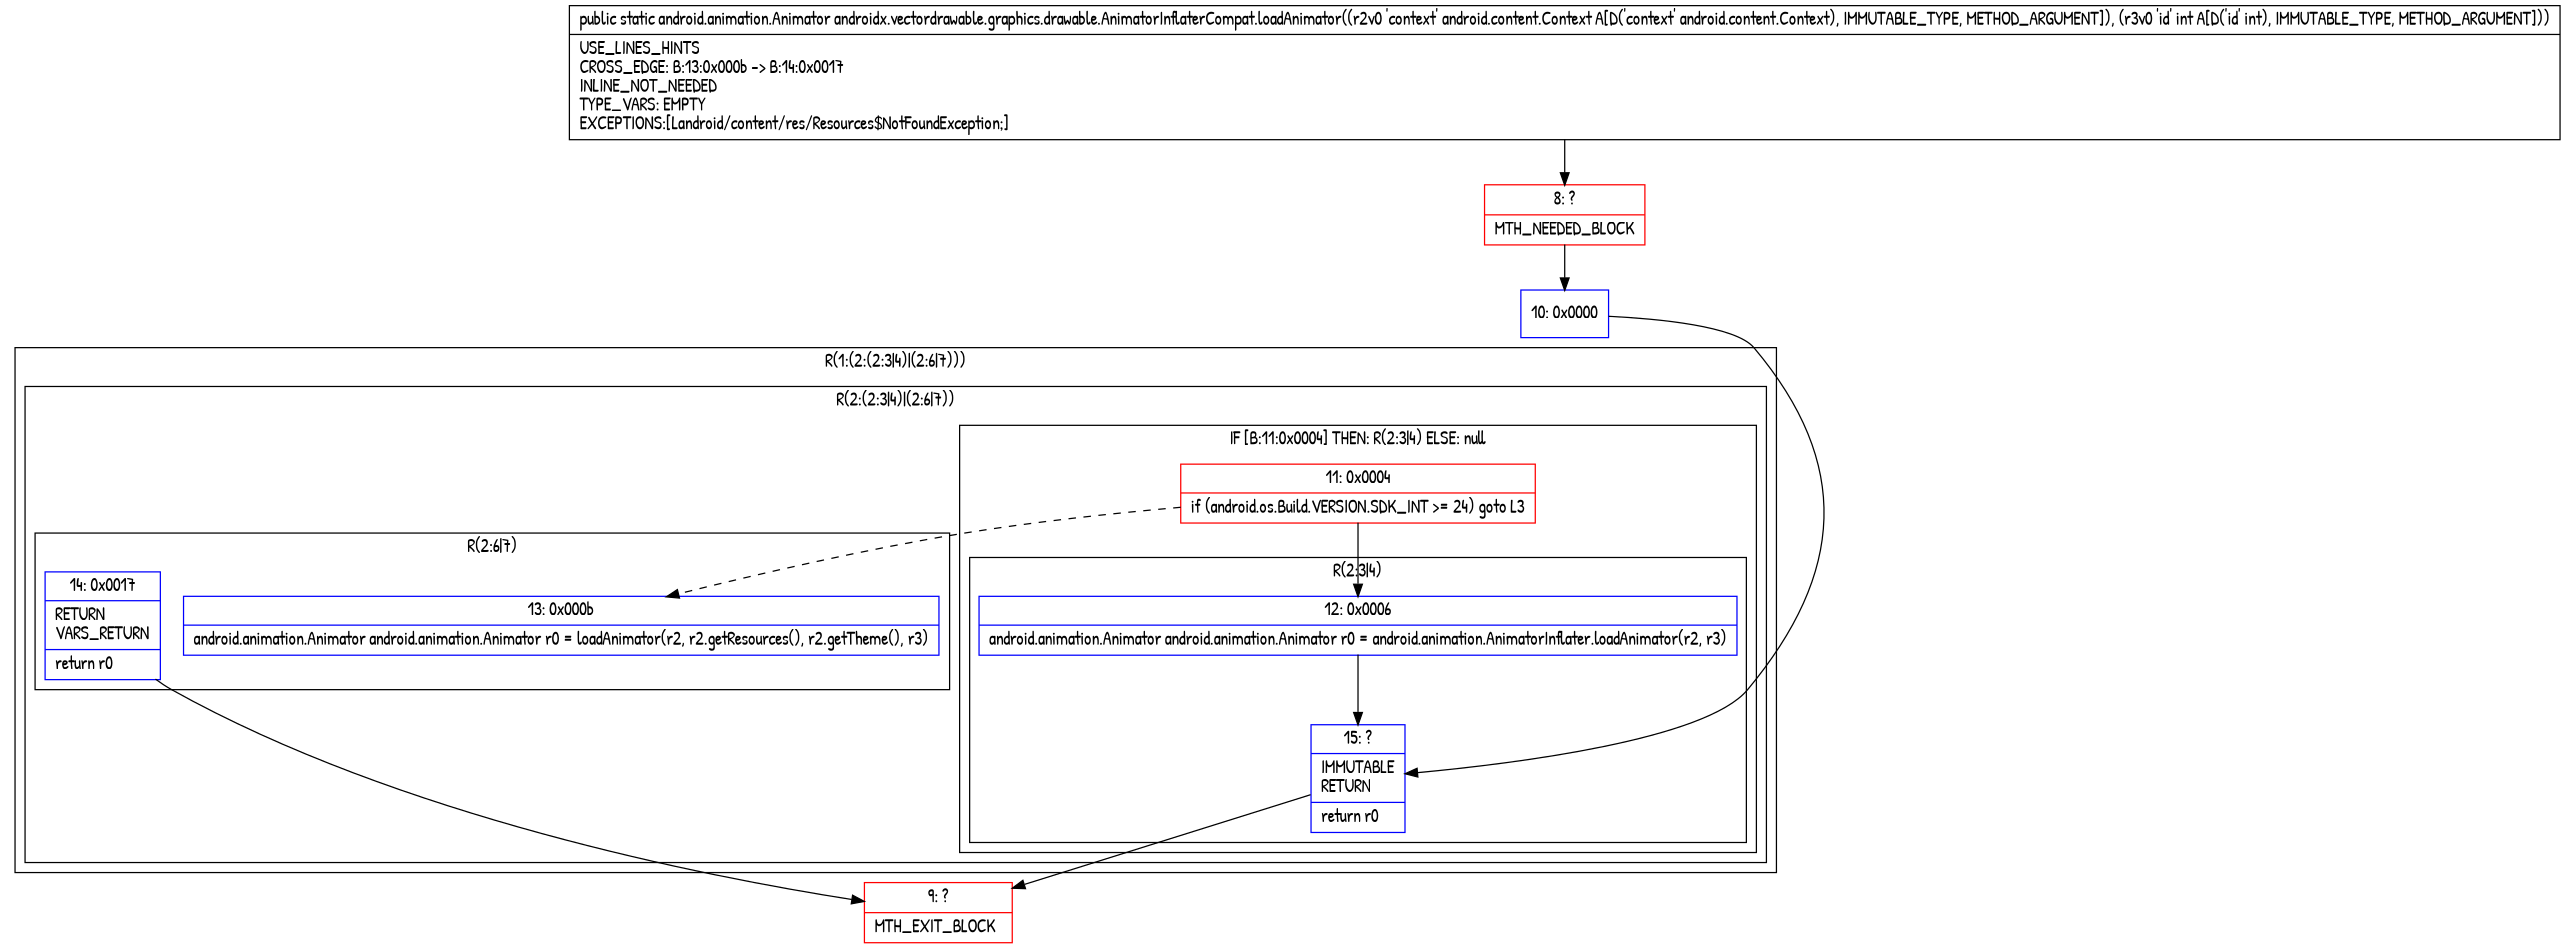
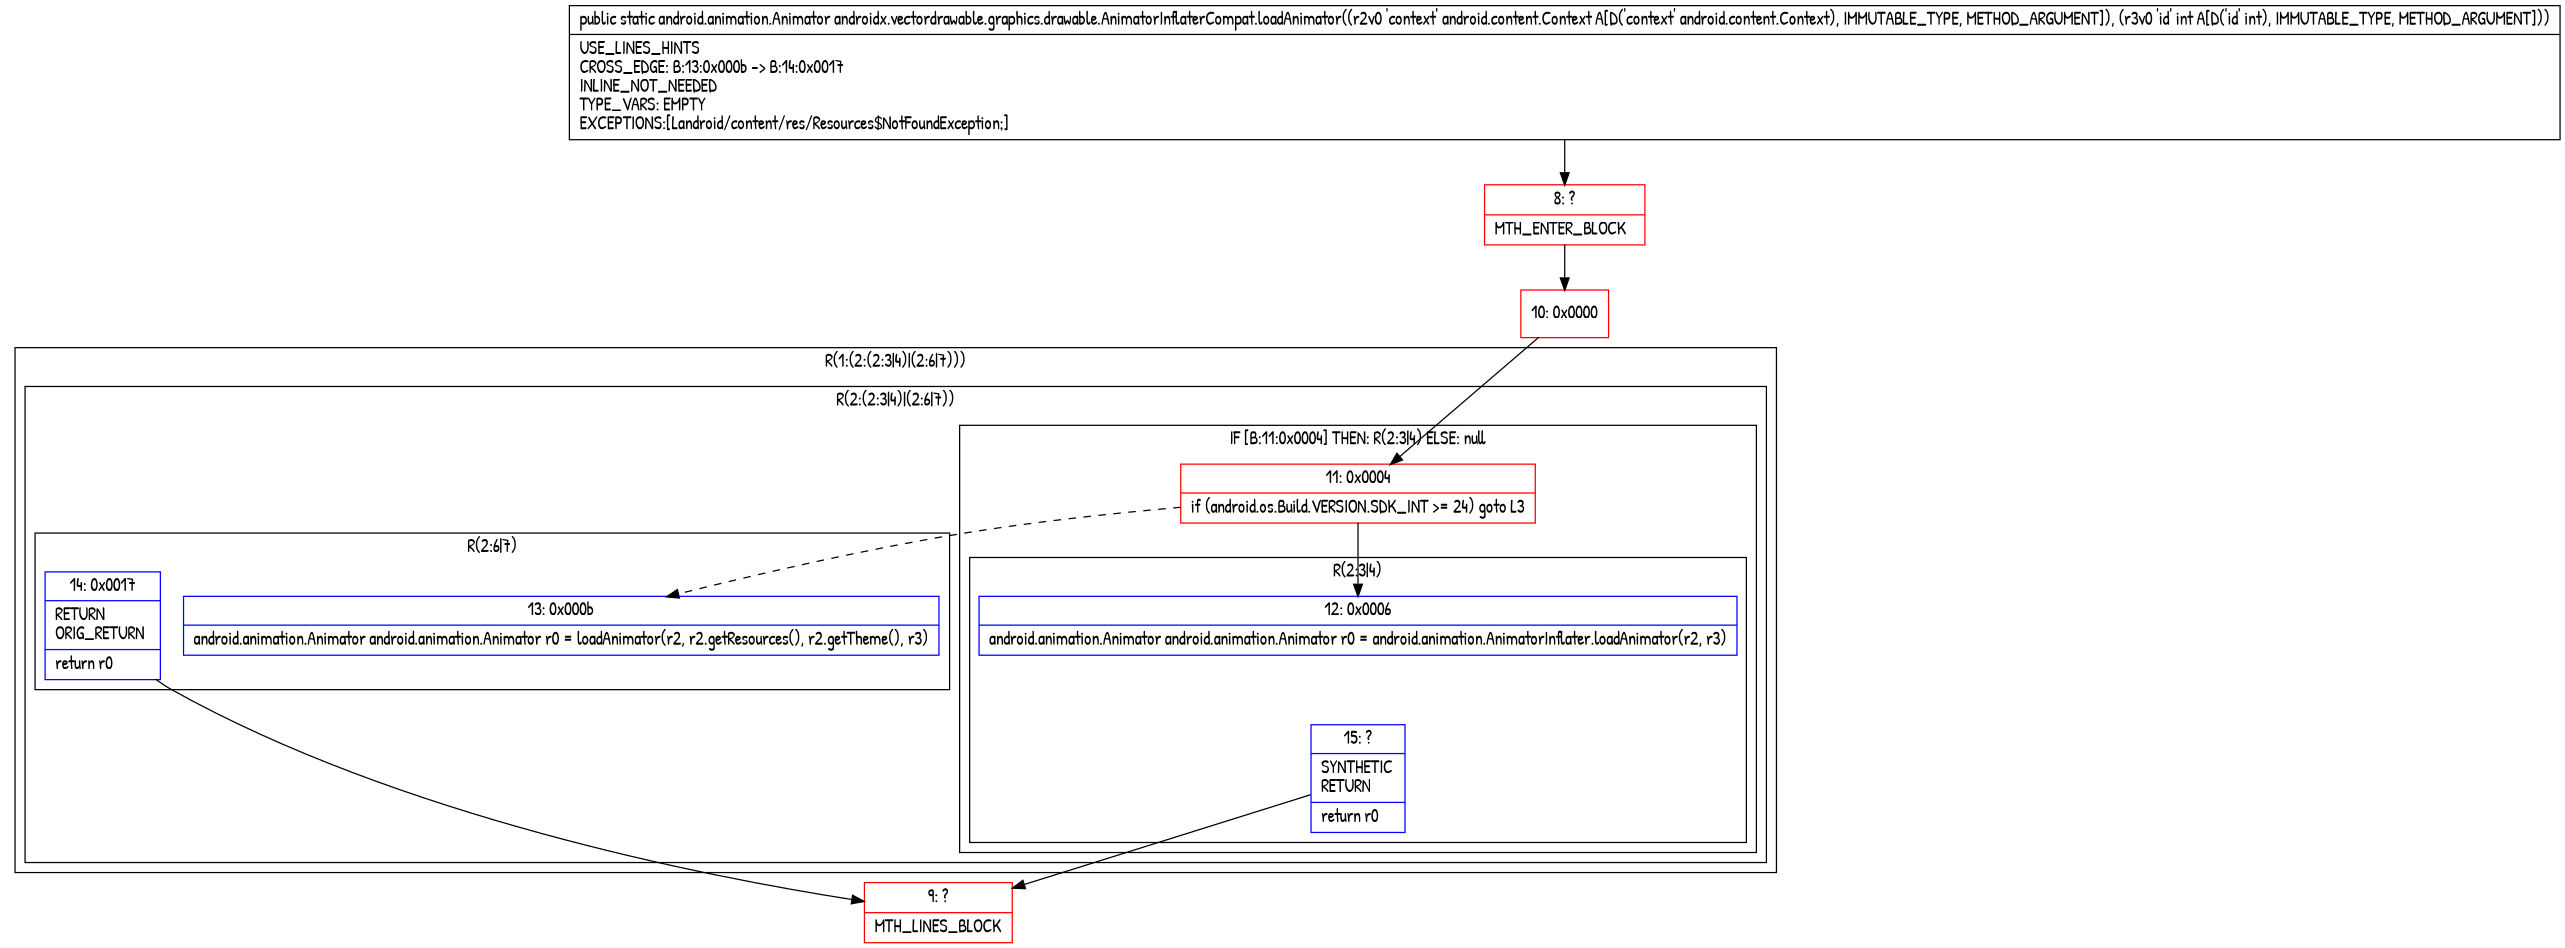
node "8: ?": text "MTH_NEEDED_BLOCK" -> "MTH_ENTER_BLOCK"
node "10: 0x0000": color blue -> red
edge "10: 0x0000" -> "15: ?": now "10: 0x0000" -> "11: 0x0004"
node "14: 0x0017": text "VARS_RETURN" -> "ORIG_RETURN"
edge "12: 0x0006" -> "15: ?": removed
node "15: ?": text "IMMUTABLE" -> "SYNTHETIC"
node "9: ?": text "MTH_EXIT_BLOCK" -> "MTH_LINES_BLOCK"
